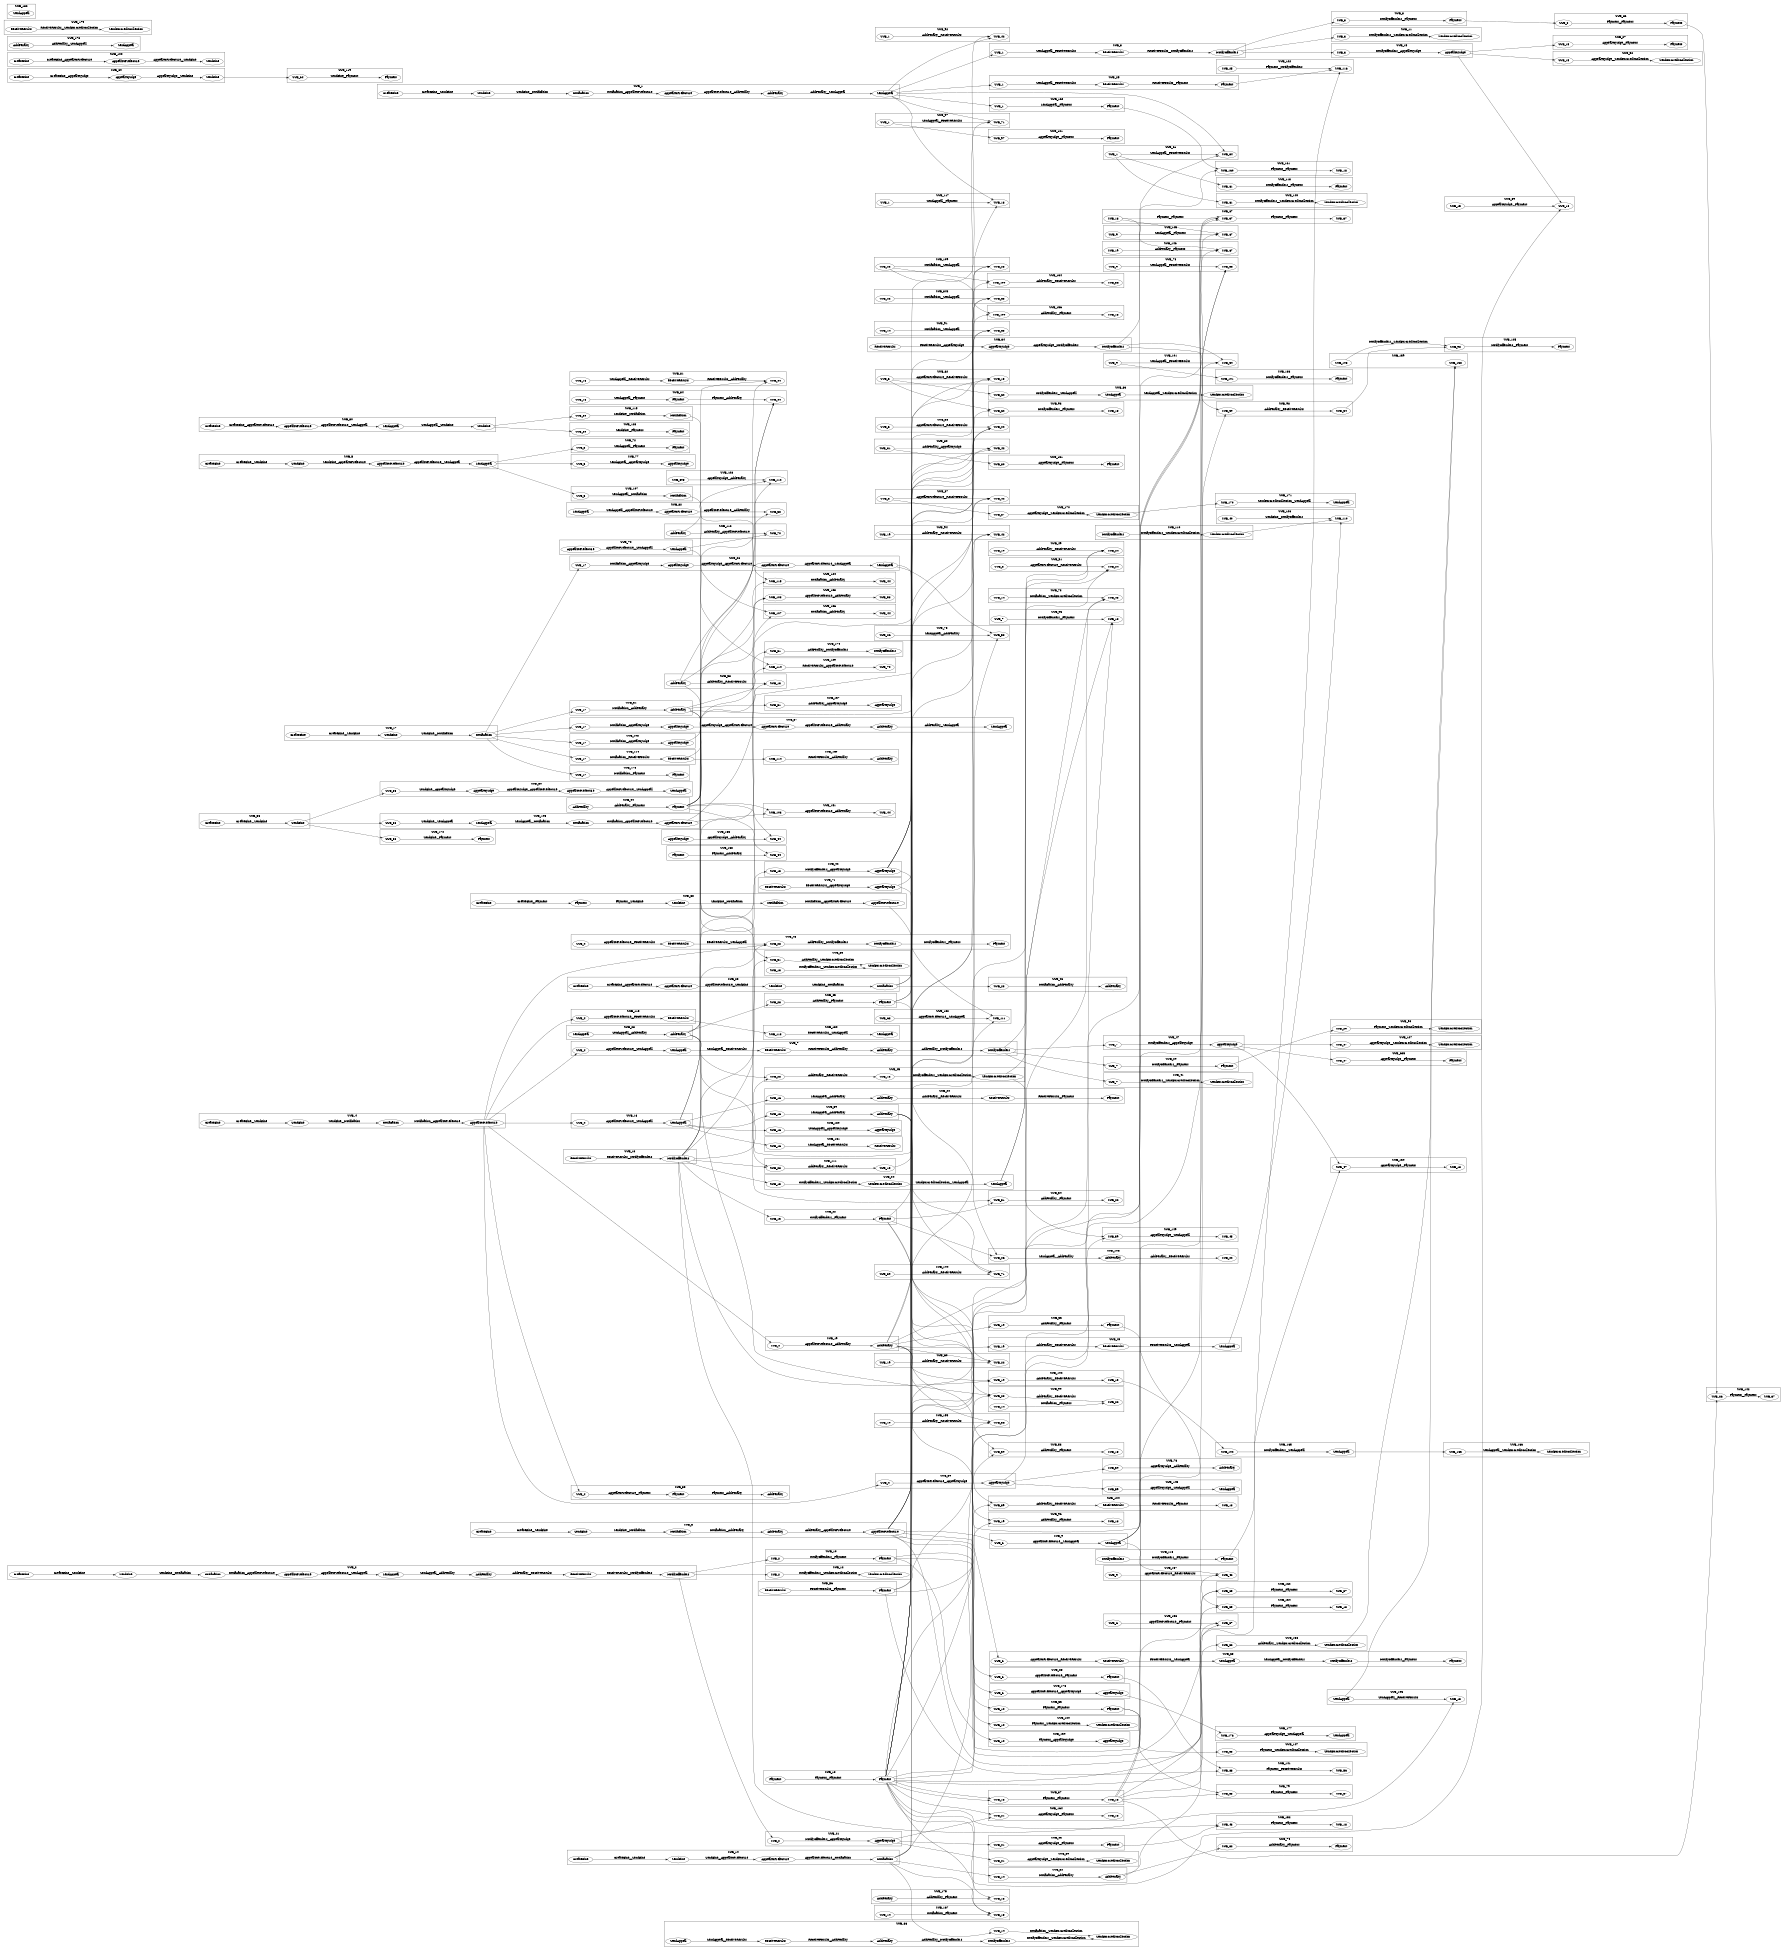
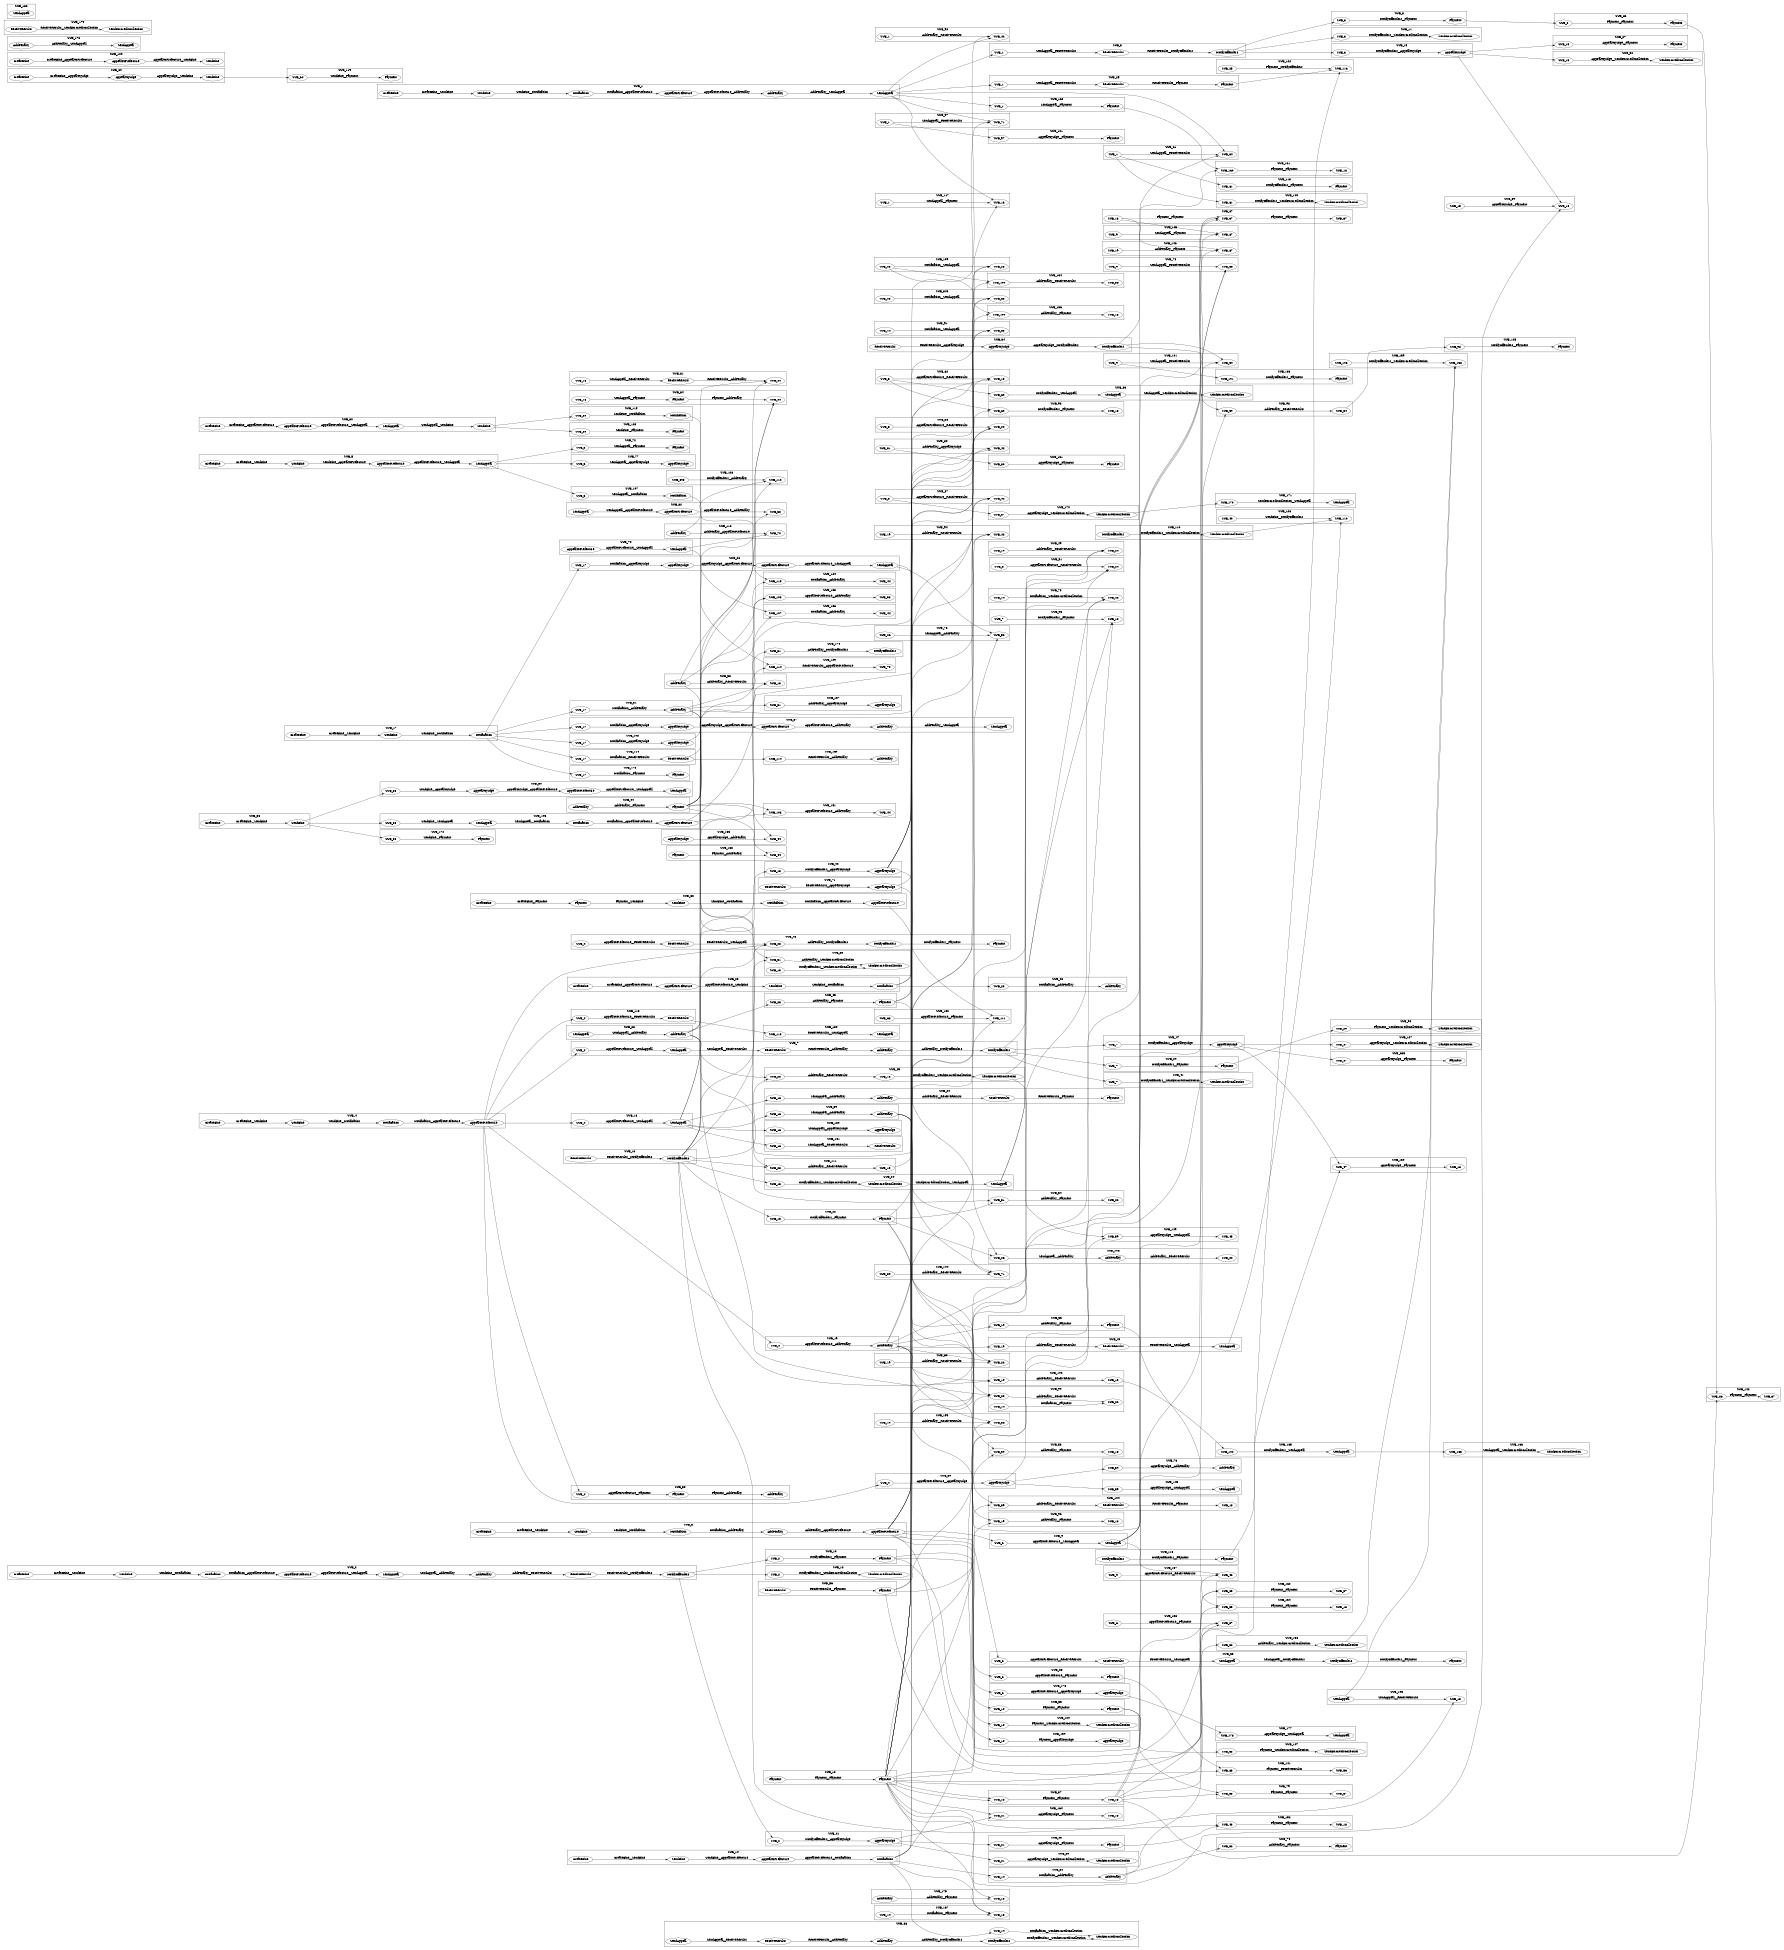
edge "SUB_105" -> "SUB_98": now "SUB_105" -> "SUB_158"
edge "SUB_808" -> "SUB_112": label "AppealToJudge__AddPenalty" -> "NotifyOffenders__AddPenalty"
edge "SUB_68" -> "SUB_111": label "AppealToPrefecture__SendAppeal" -> "AppealToPrefecture__Payment"
